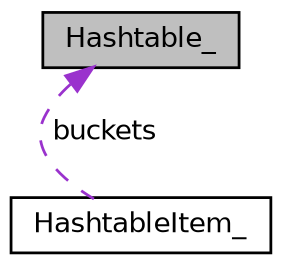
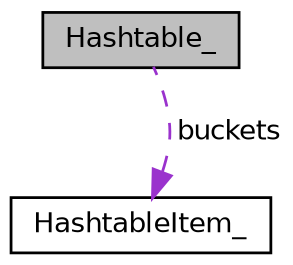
edge "HashtableItem_" -> "Hashtable_": reversed
